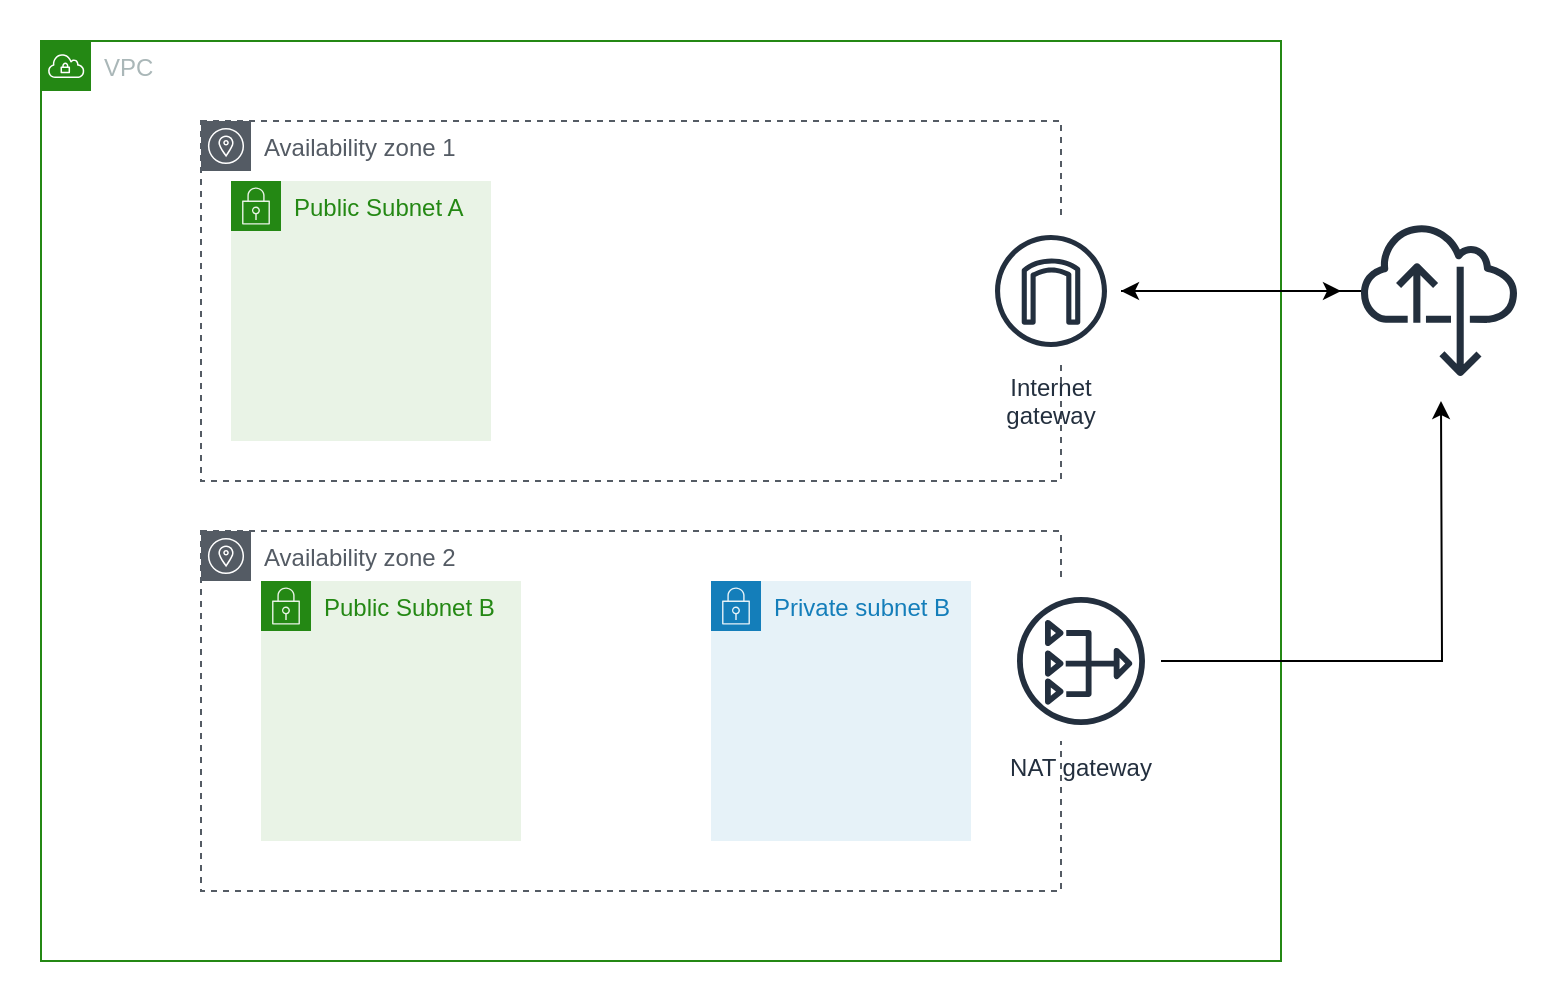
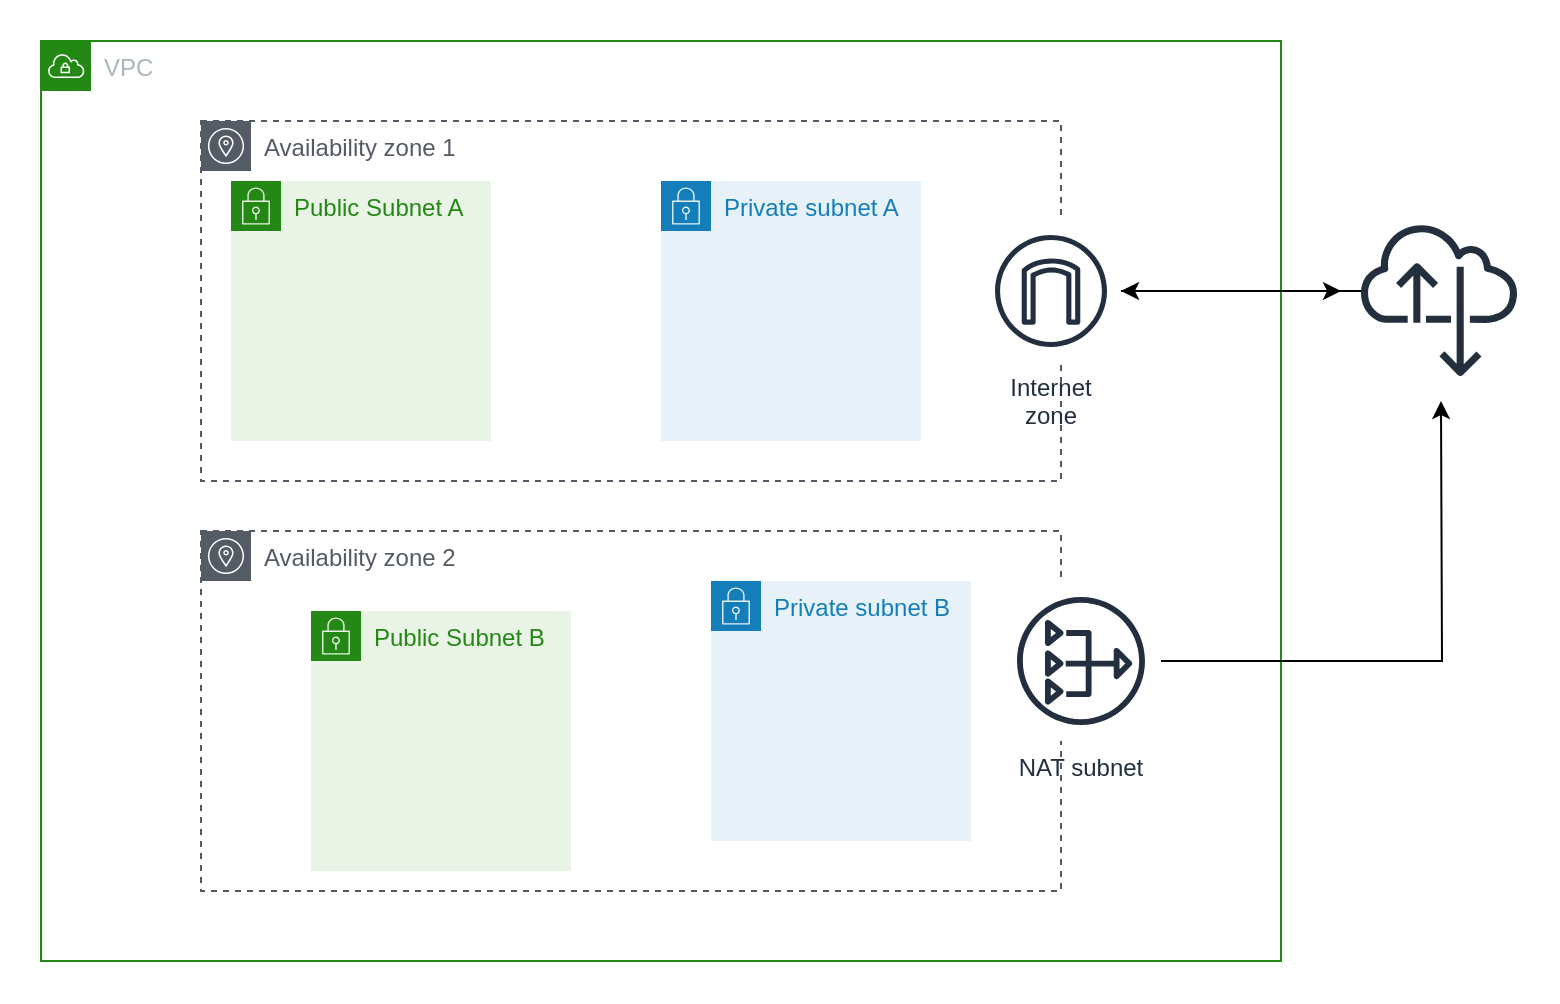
node "Private subnet A": added
node "Internet gateway": label "Internet gateway" -> "Internet zone"
node "Public Subnet B": moved (391, 711) -> (441, 741)
node "NAT gateway": label "NAT gateway" -> "NAT subnet"
